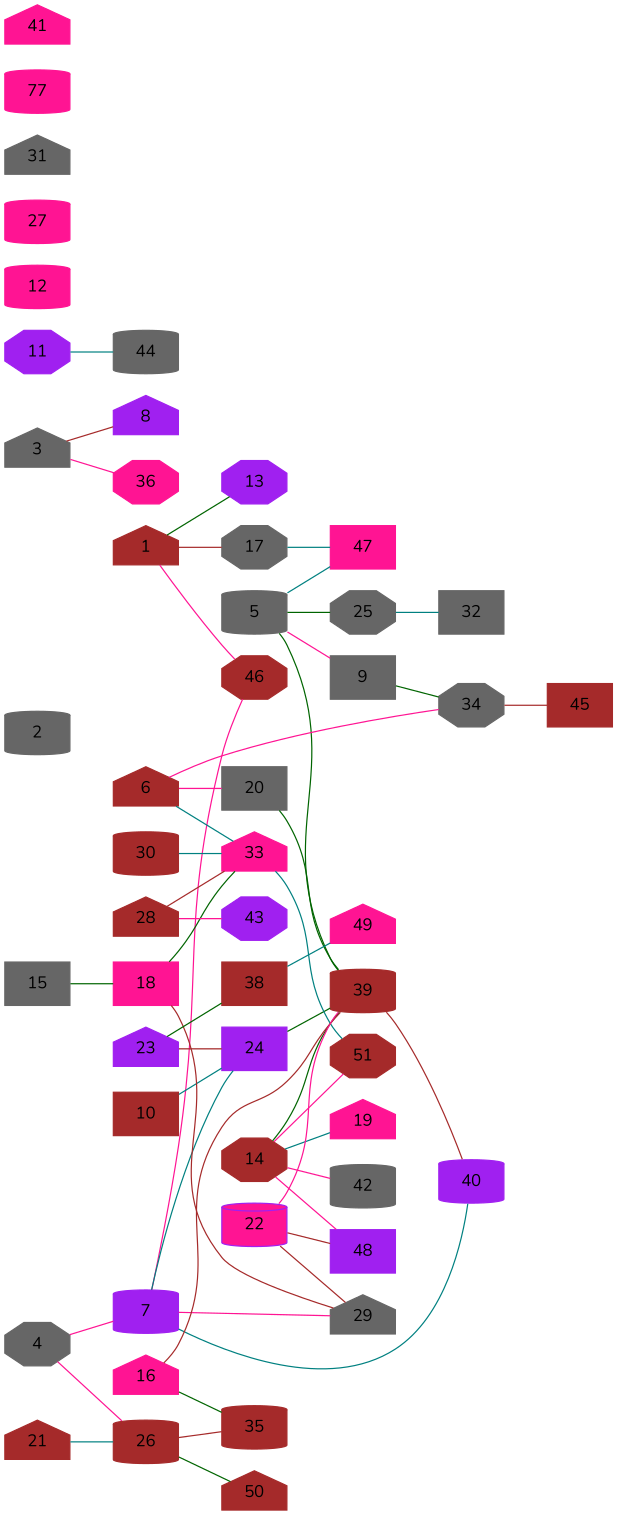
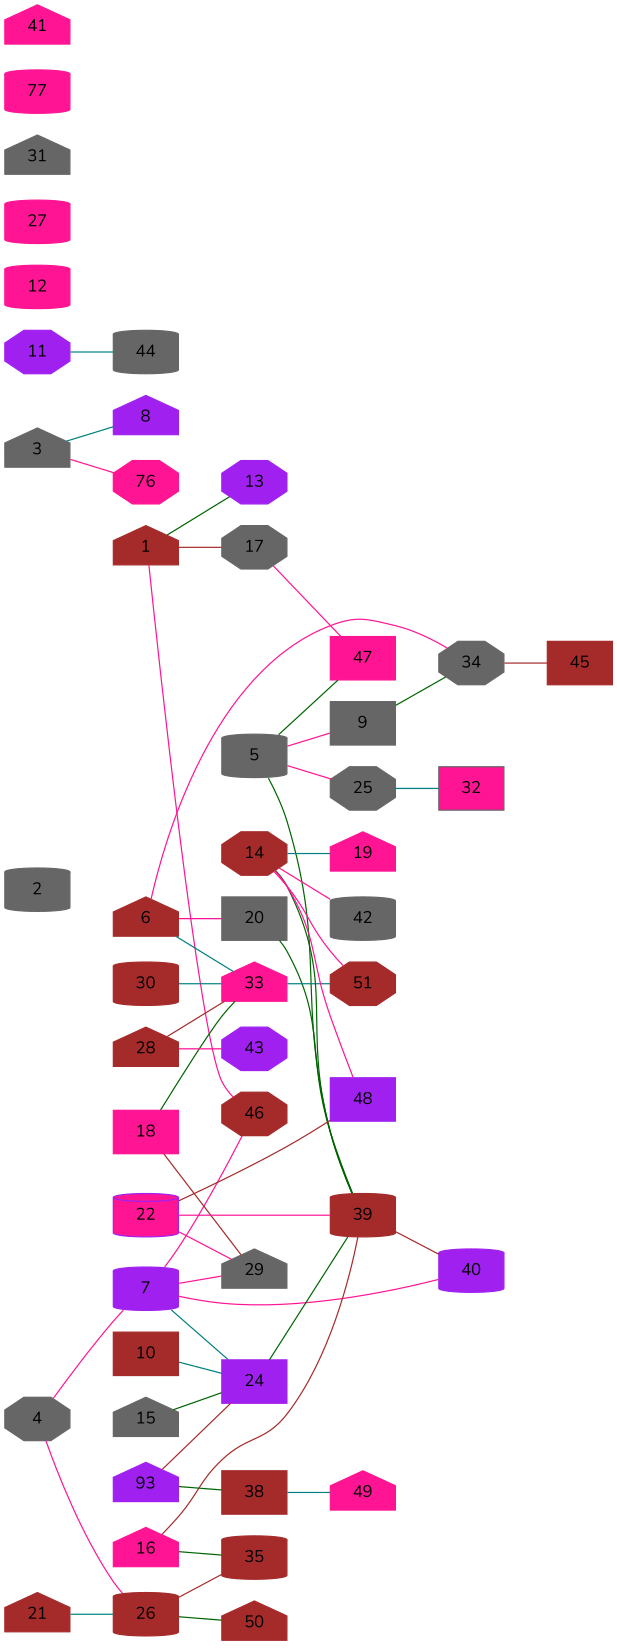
edge "8" -- "3": color brown -> teal
node "36": label "36" -> "76"
edge "17" -- "47": color teal -> deeppink
edge "47" -- "5": color teal -> darkgreen
edge "5" -- "25": color darkgreen -> deeppink
node "32": fillcolor gray40 -> deeppink
node "15": shape box -> house
edge "15" -- "18": now "15" -- "24"
node "23": label "23" -> "93"
edge "22" -- "29": color brown -> deeppink
edge "40" -- "7": color teal -> deeppink
